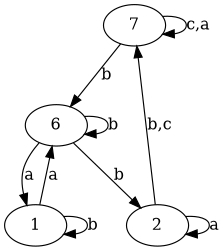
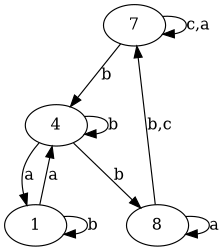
node "6": label "6" -> "4"
node "2": label "2" -> "8"
